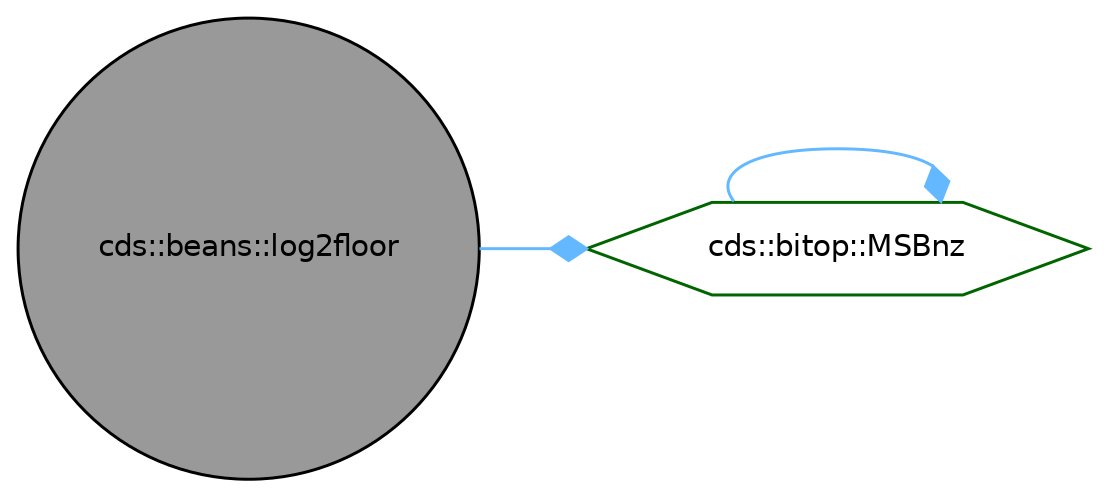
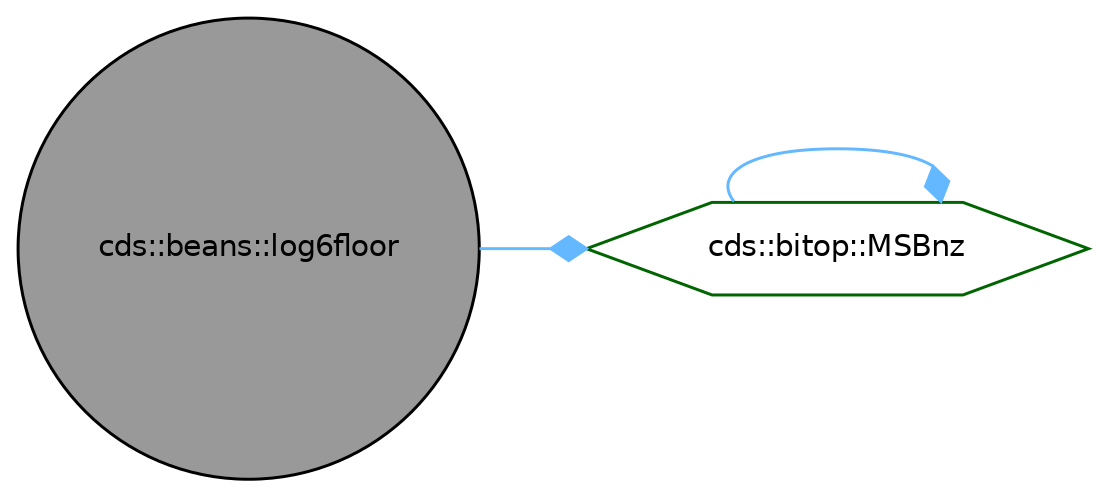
node "cds::beans::log2floor": label "cds::beans::log2floor" -> "cds::beans::log6floor"
